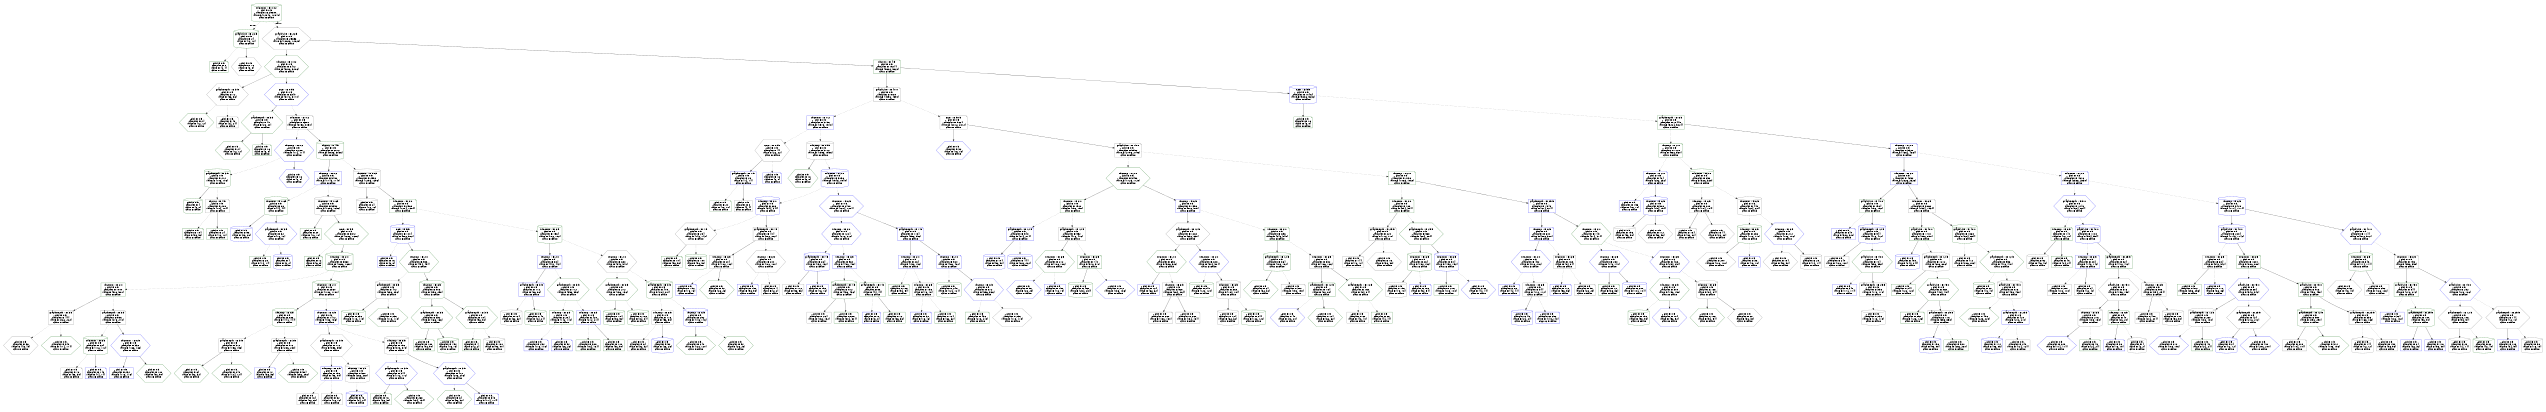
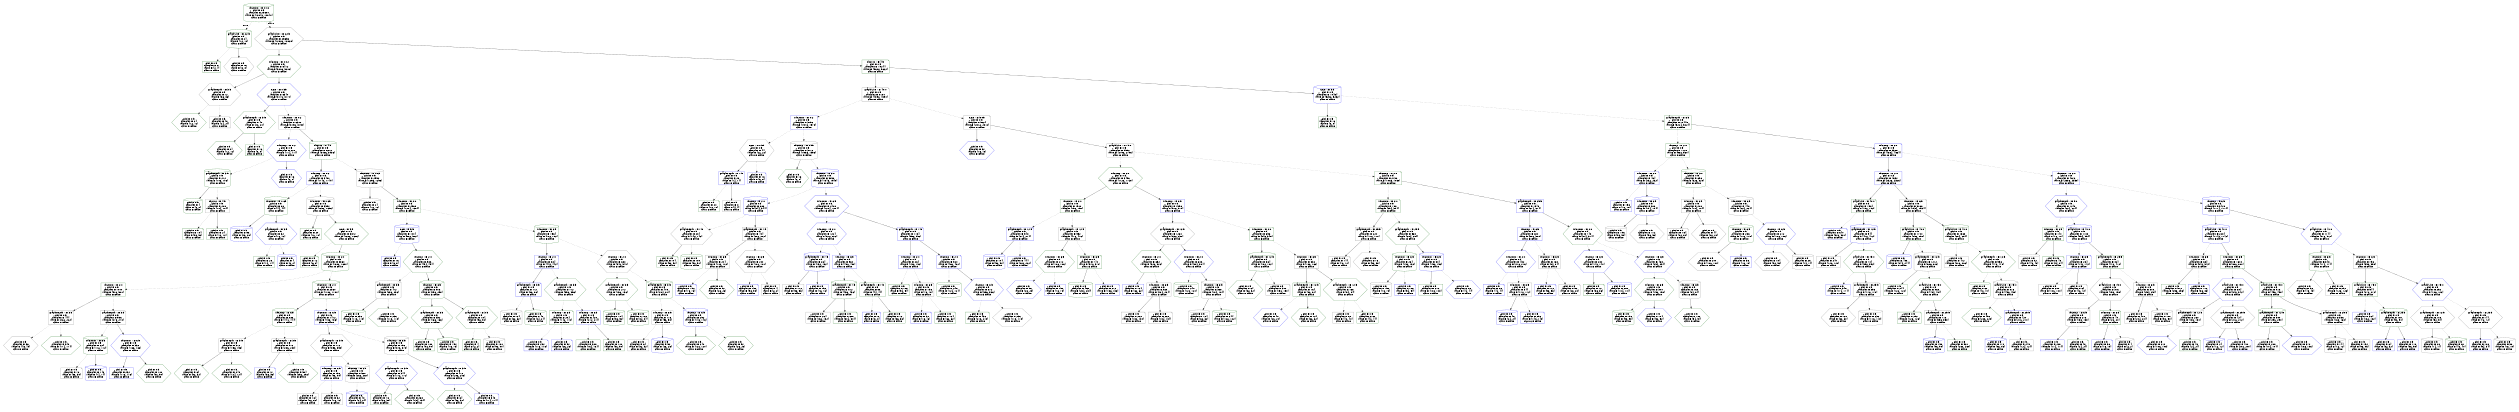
node "gini = 0.5 samples = 444 value = [222, 222] class = False": shape cylinder -> box
node "gini = 0.5 samples = 272 value = [136, 136] class = False": shape hexagon -> note
node "gini = 0.5 samples = 60 value = [30, 30] class = False": removed
node "gini = 0.5 samples = 120 value = [60, 60] class = False": added
node "gini = 0.5 samples = 228 value = [114, 114] class = False": shape hexagon -> box
node "gini = 0.5 samples = 400 value = [200, 200] class = False": shape hexagon -> note
node "gini = 0.5 samples = 372 value = [186, 186] class = False": color darkgreen -> blue
node "gini = 0.5 samples = 148 value = [74, 74] class = False": shape note -> cylinder
